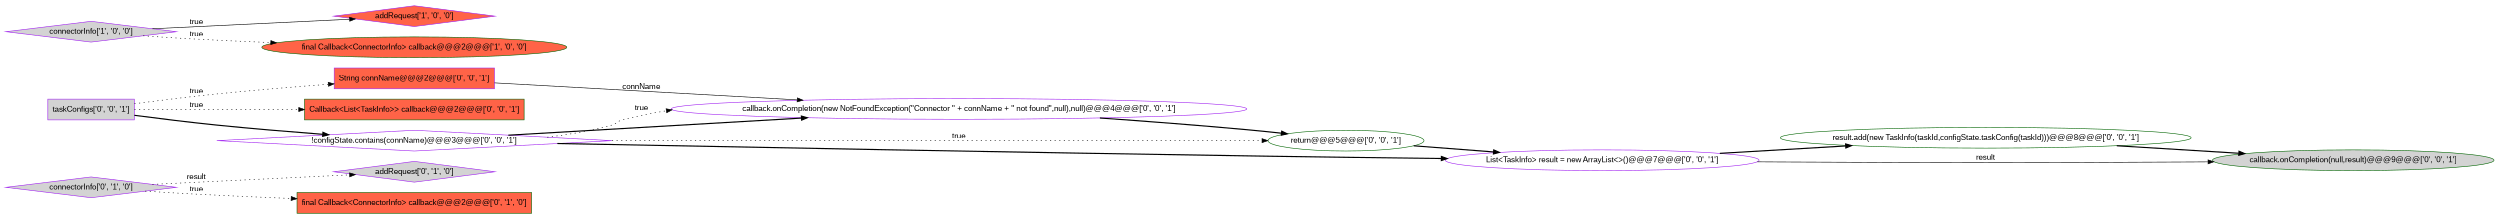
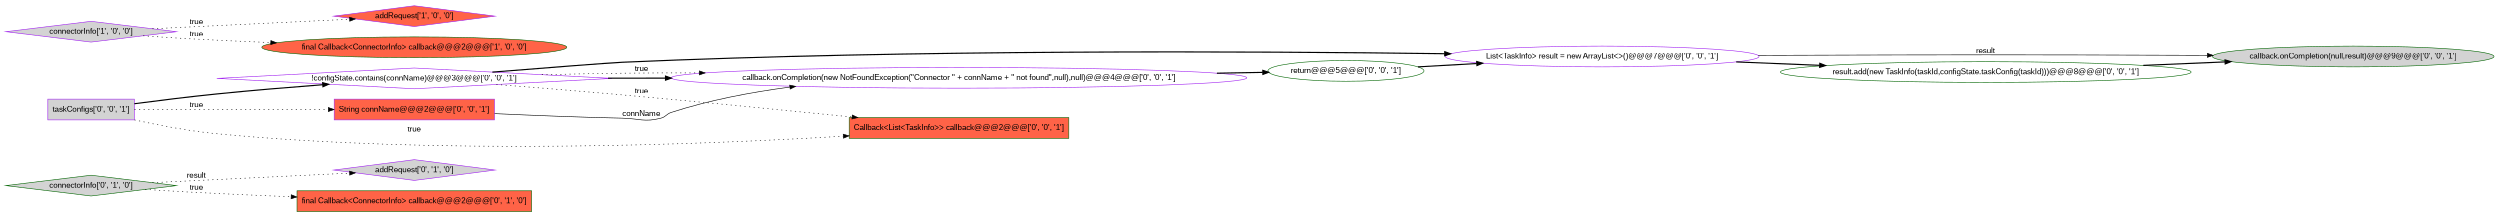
edge "connectorInfo['1', '0', '0']" -> "addRequest['1', '0', '0']": style solid -> dotted
edge "!configState.contains(connName)@@@3@@@['0', '0', '1']" -> "return@@@5@@@['0', '0', '1']": now "!configState.contains(connName)@@@3@@@['0', '0', '1']" -> "Callback<List<TaskInfo>> callback@@@2@@@['0', '0', '1']"
node "connectorInfo['0', '1', '0']": color purple -> darkgreen
